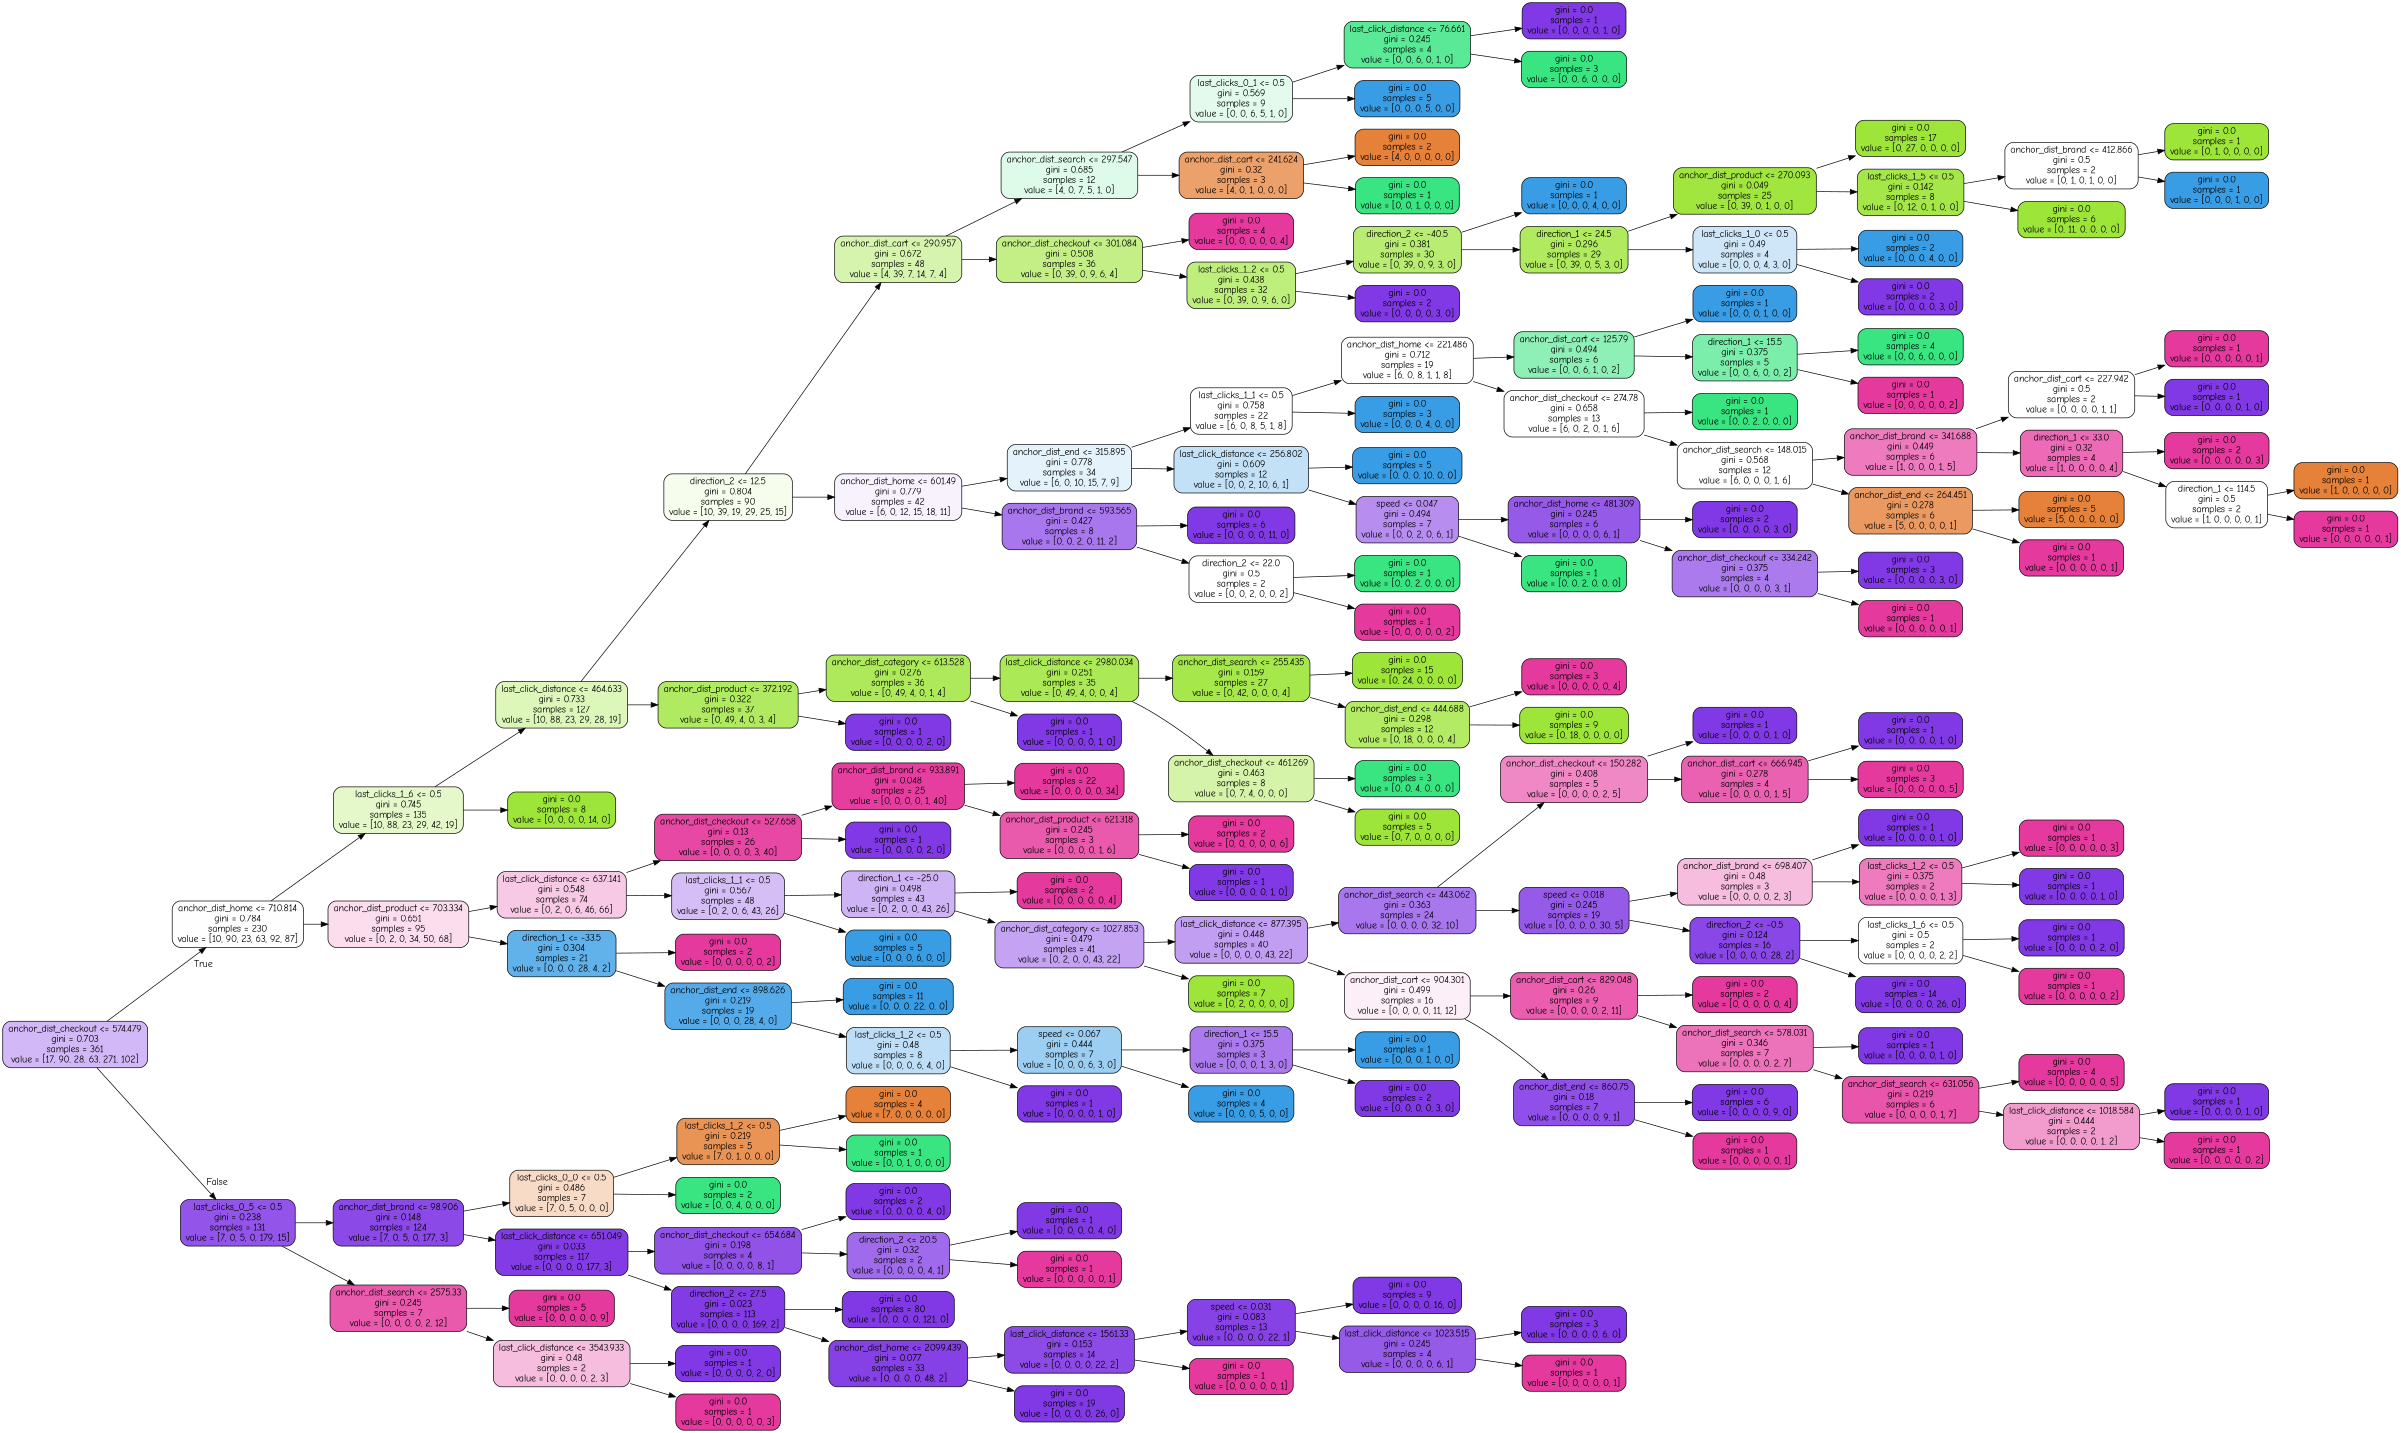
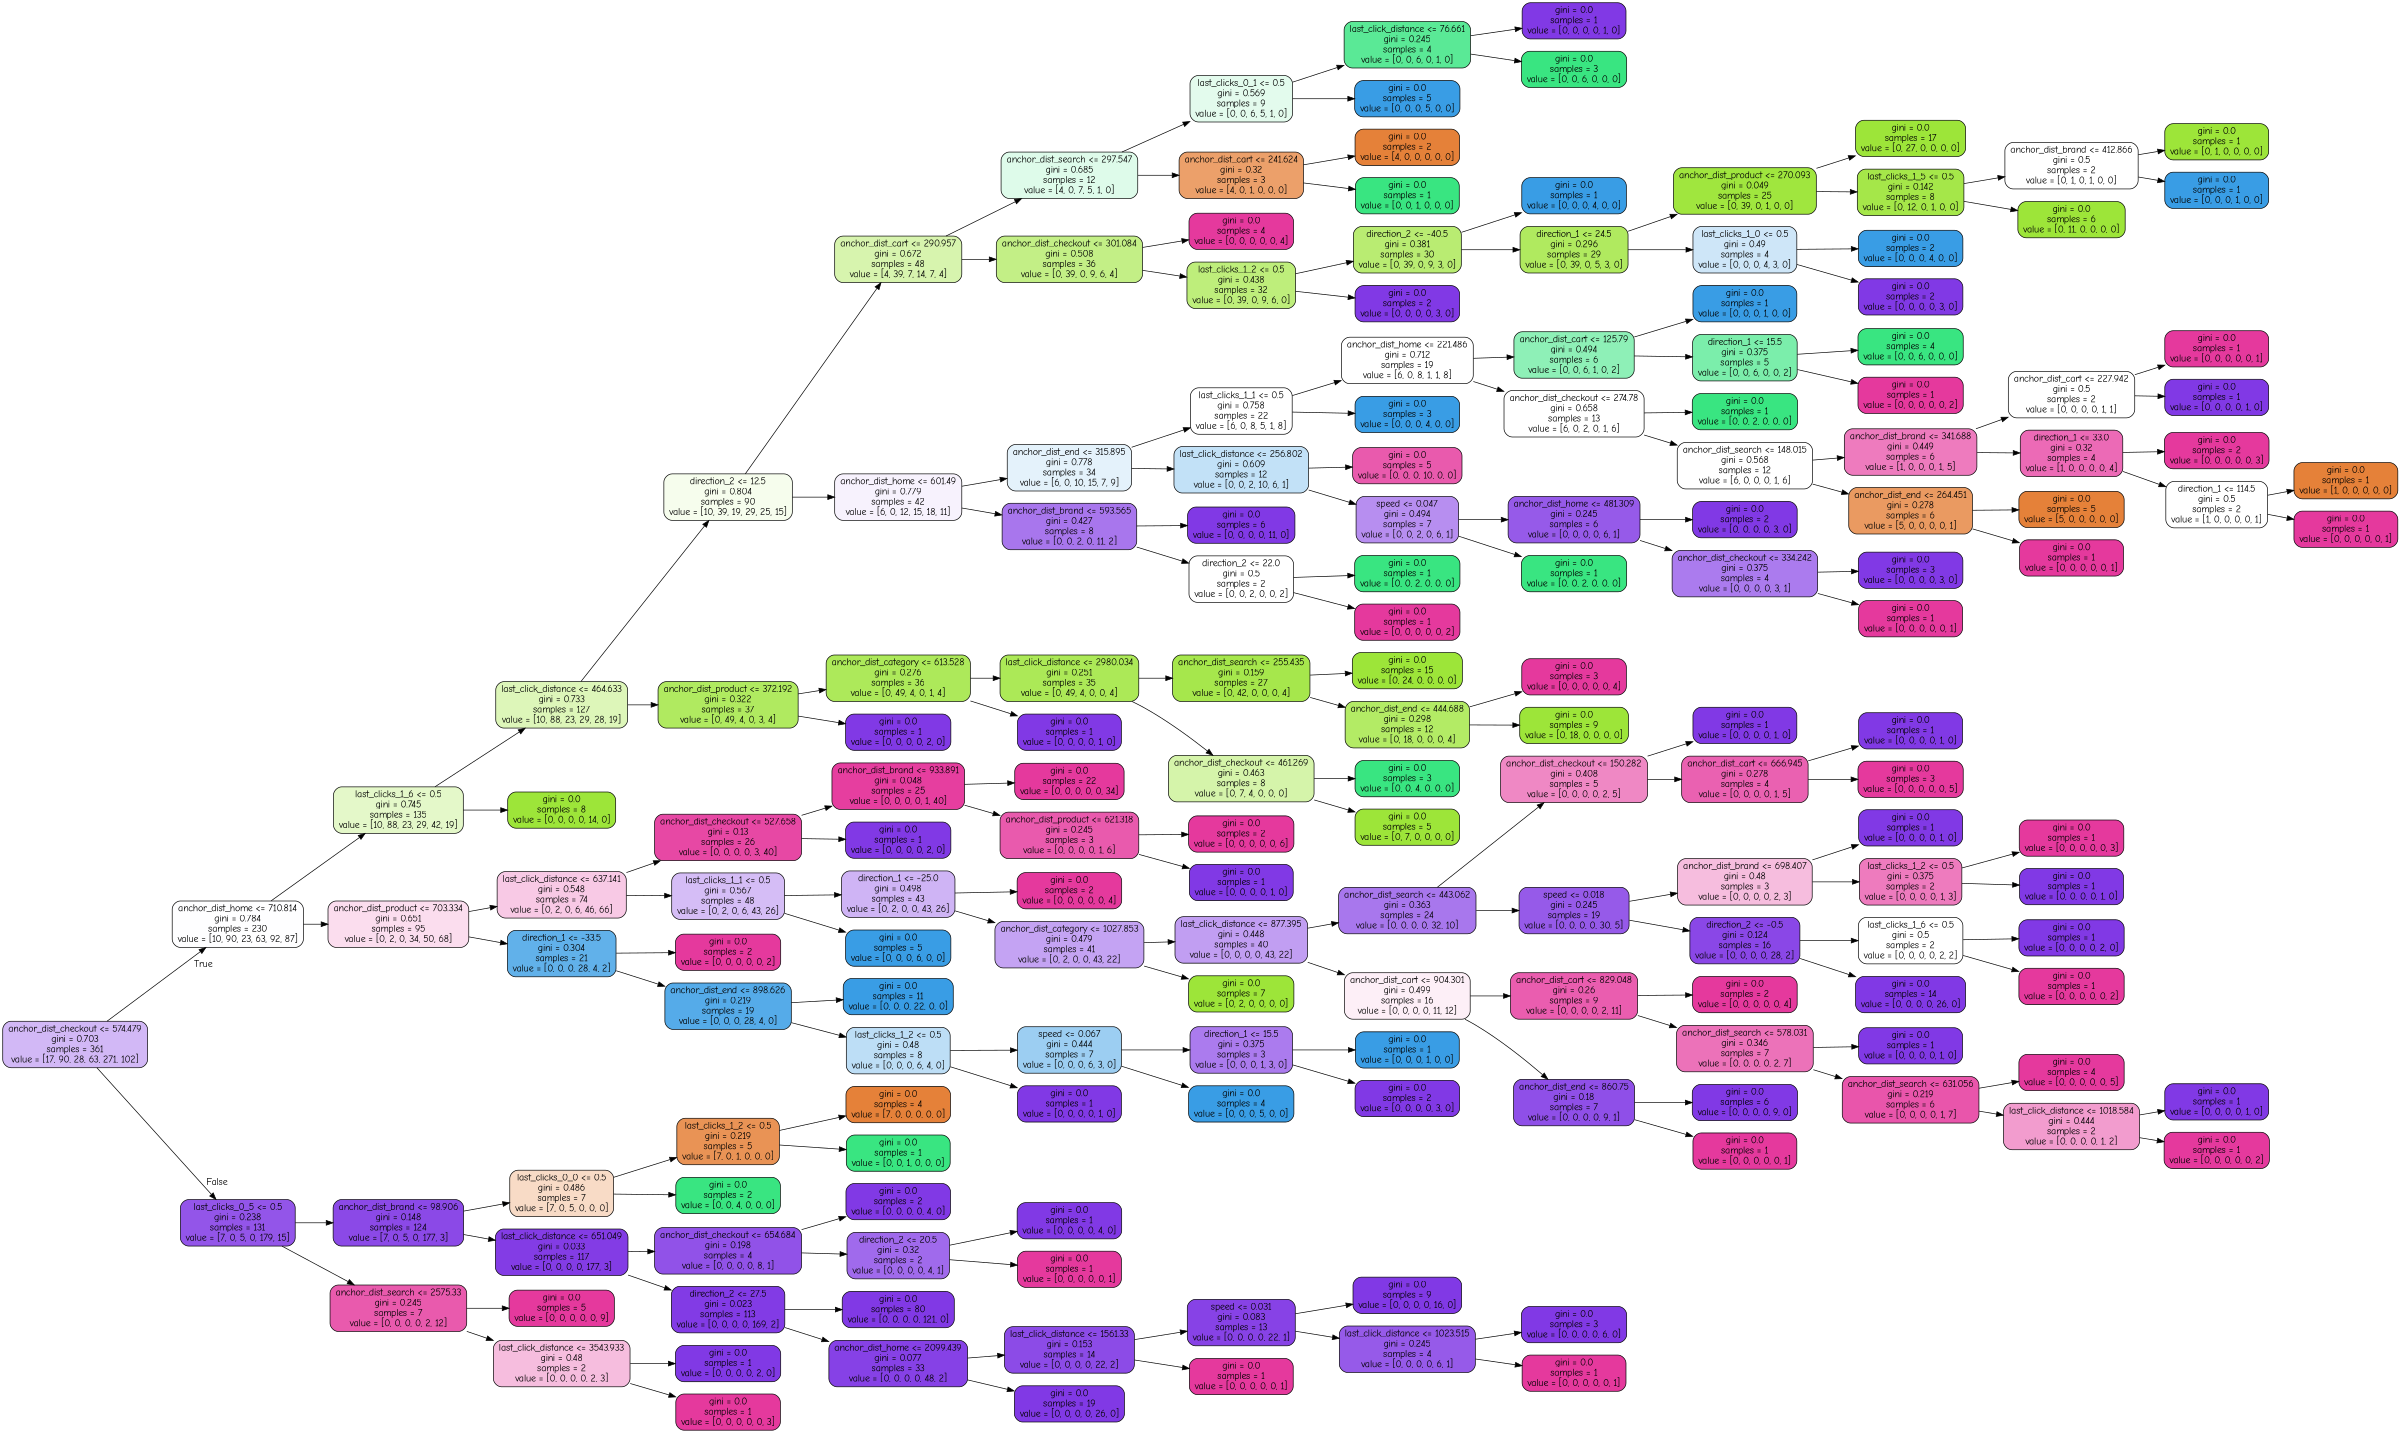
node "gini = 0.0 samples = 5 value = [0, 0, 0, 10, 0, 0]": fillcolor #399de5 -> #e95aad
